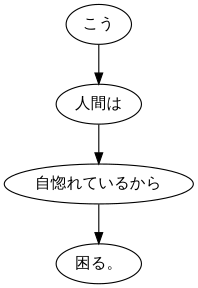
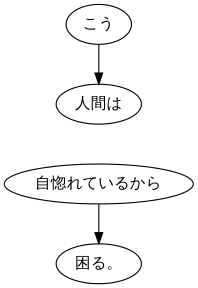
edge "人間は" -> "自惚れているから": removed
